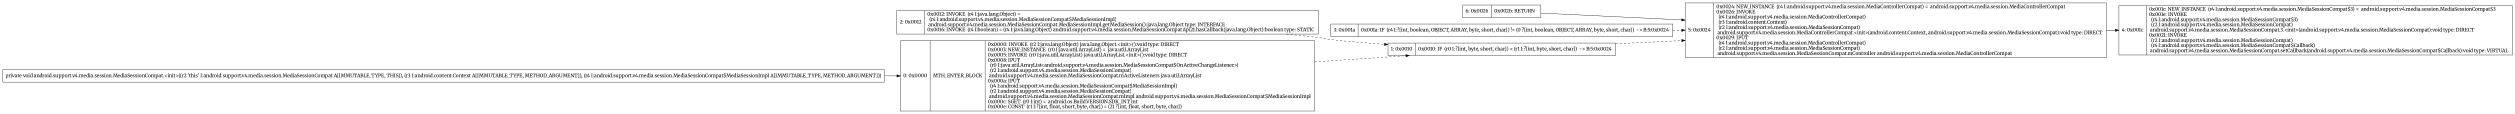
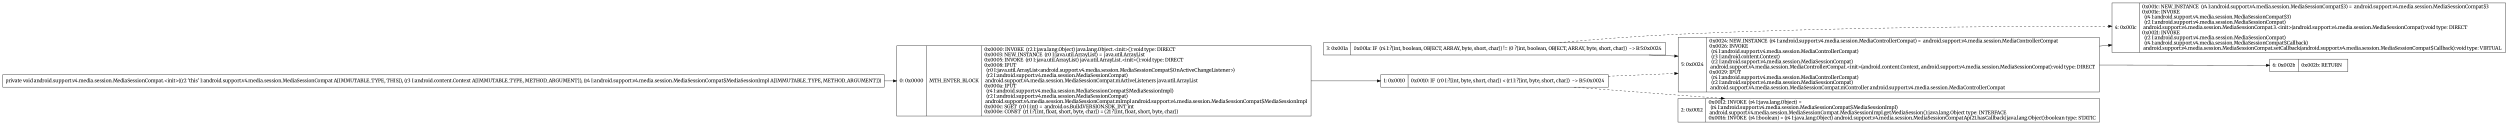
edge "6: 0x002b" -> "5: 0x0024": reversed
edge "3: 0x001a" -> "4: 0x001c": added
edge "3: 0x001a" -> "5: 0x0024": style dashed -> solid
edge "2: 0x0012" -> "1: 0x0010": reversed
edge "0: 0x0000" -> "1: 0x0010": style dashed -> solid
